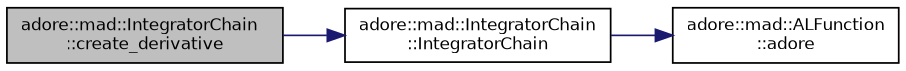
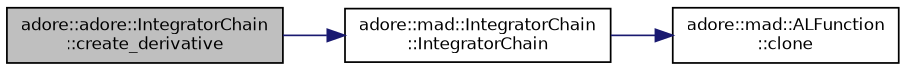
node "adore::mad::IntegratorChain ::create_derivative": label "adore::mad::IntegratorChain ::create_derivative" -> "adore::adore::IntegratorChain ::create_derivative"
node "adore::mad::ALFunction ::adore": label "adore::mad::ALFunction ::adore" -> "adore::mad::ALFunction ::clone"
